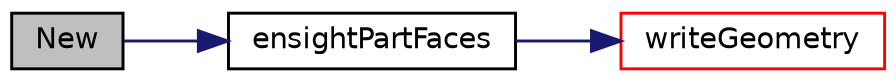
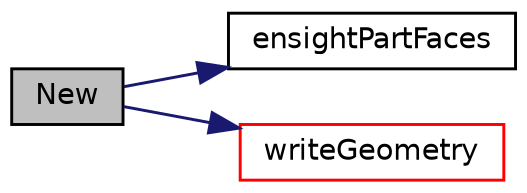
edge "ensightPartFaces" -> "writeGeometry": now "New" -> "writeGeometry"
